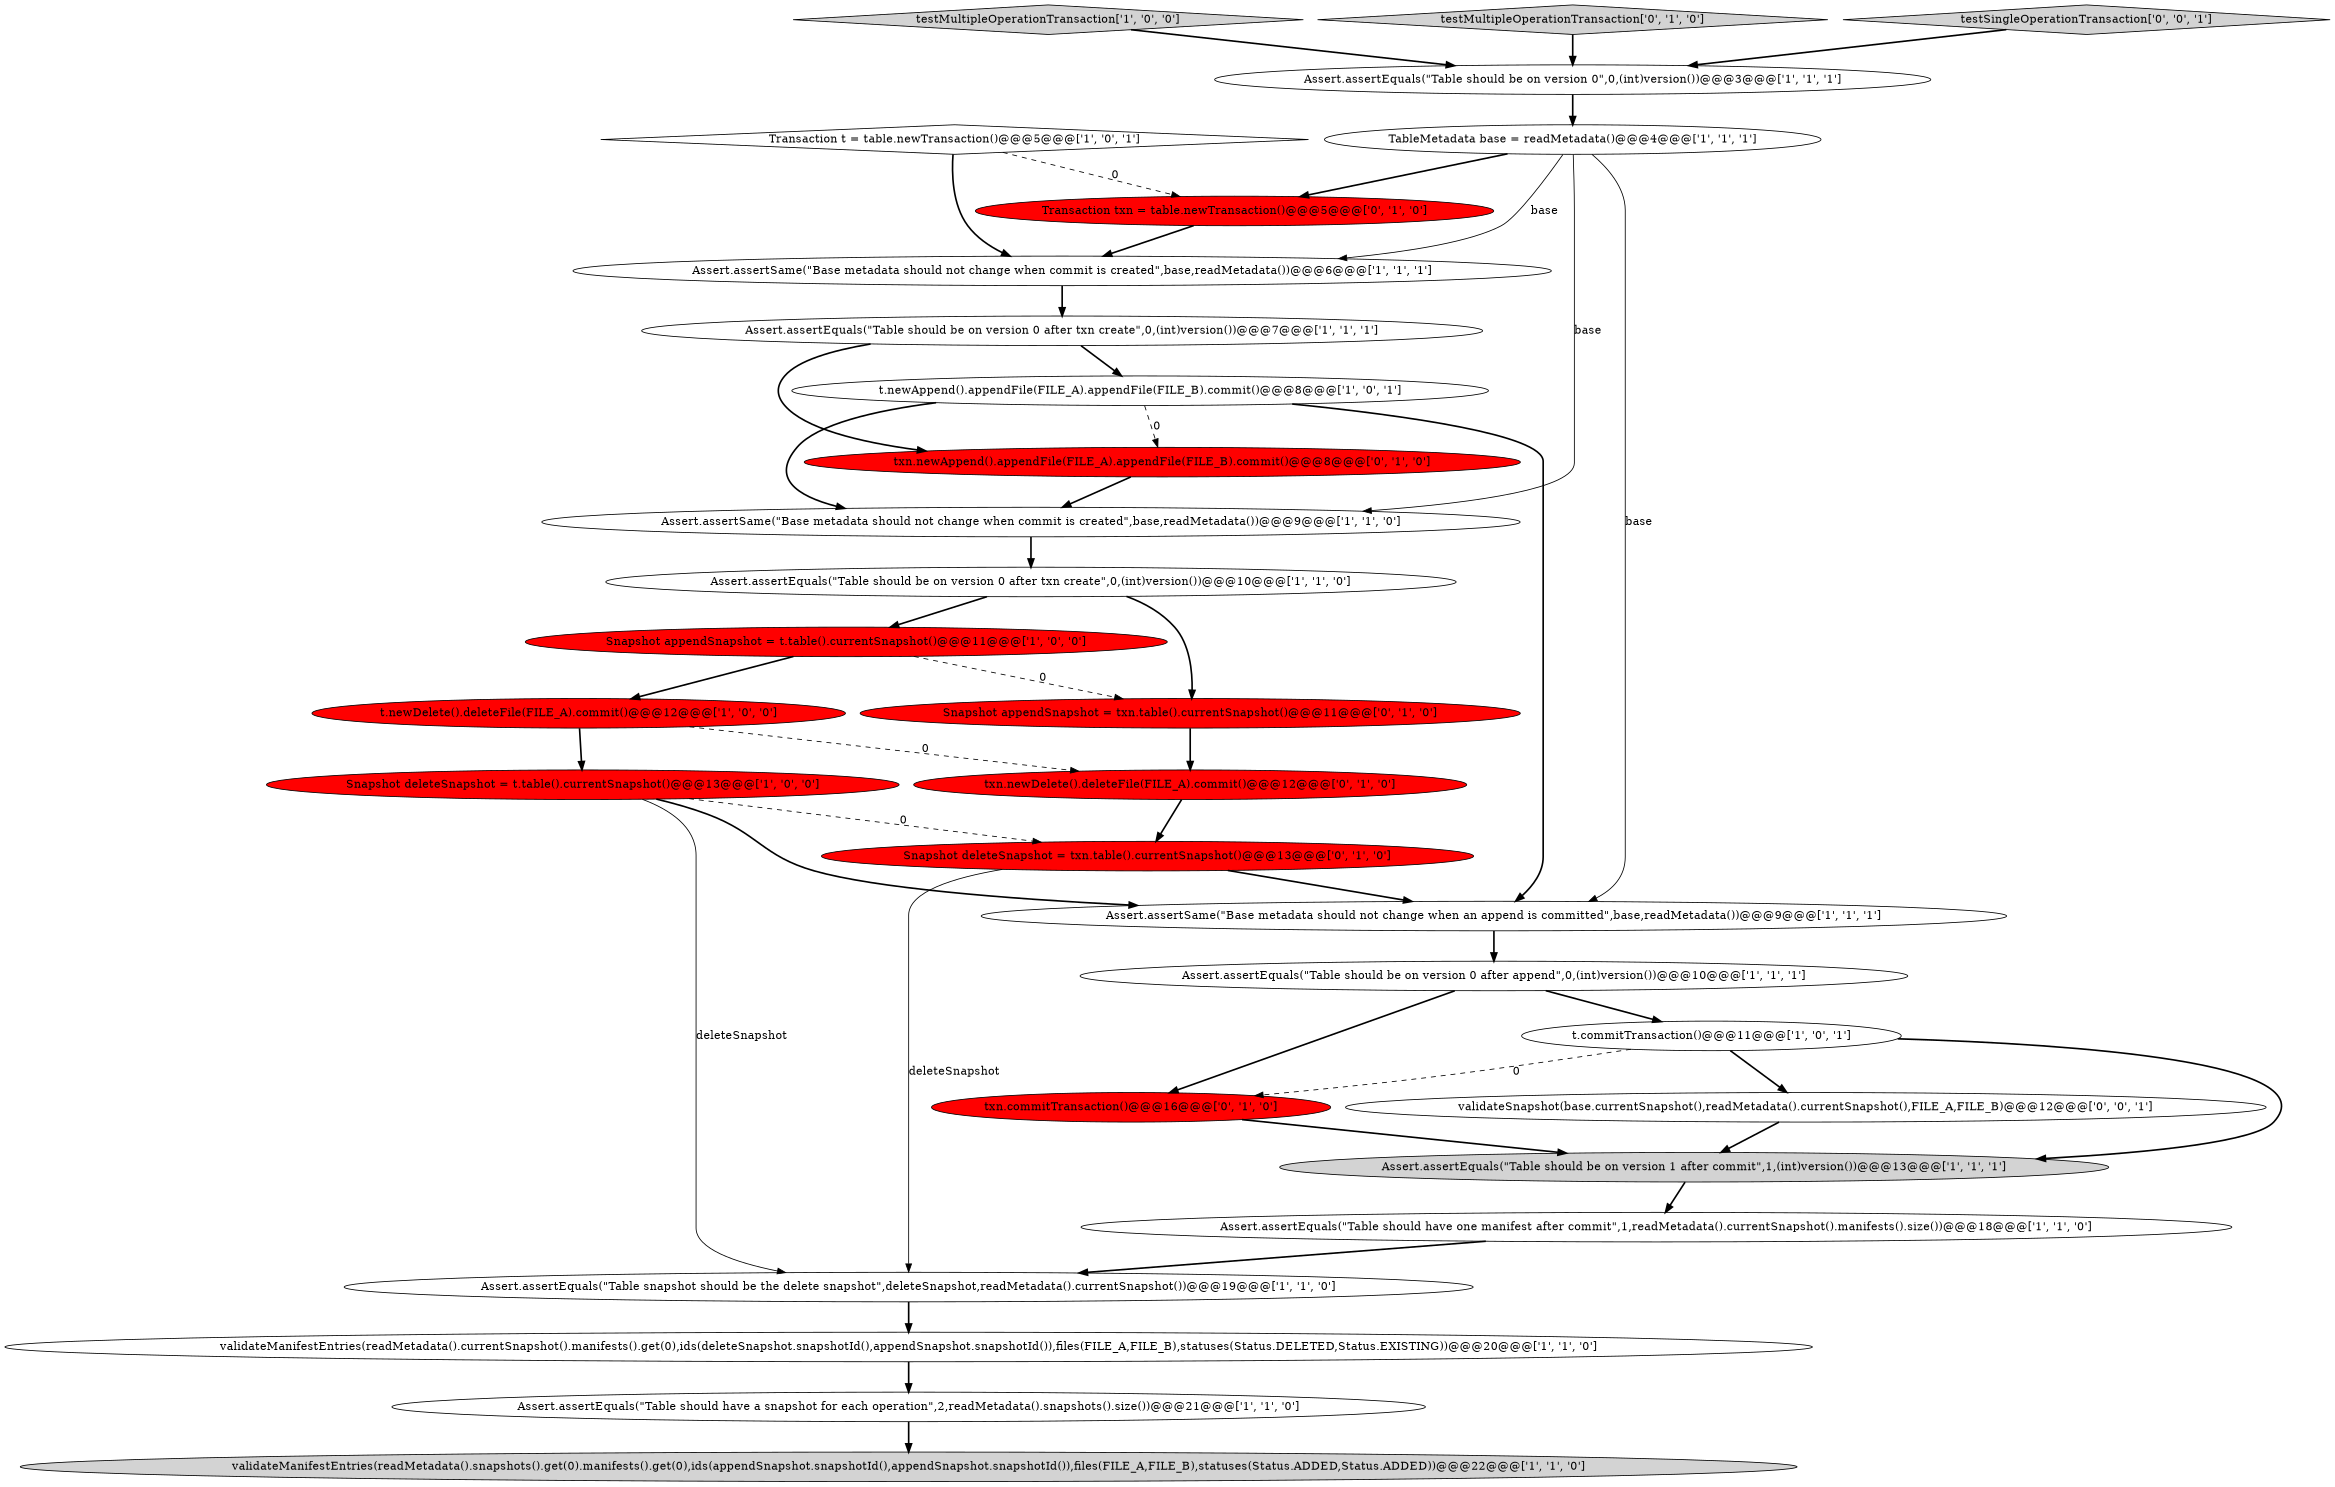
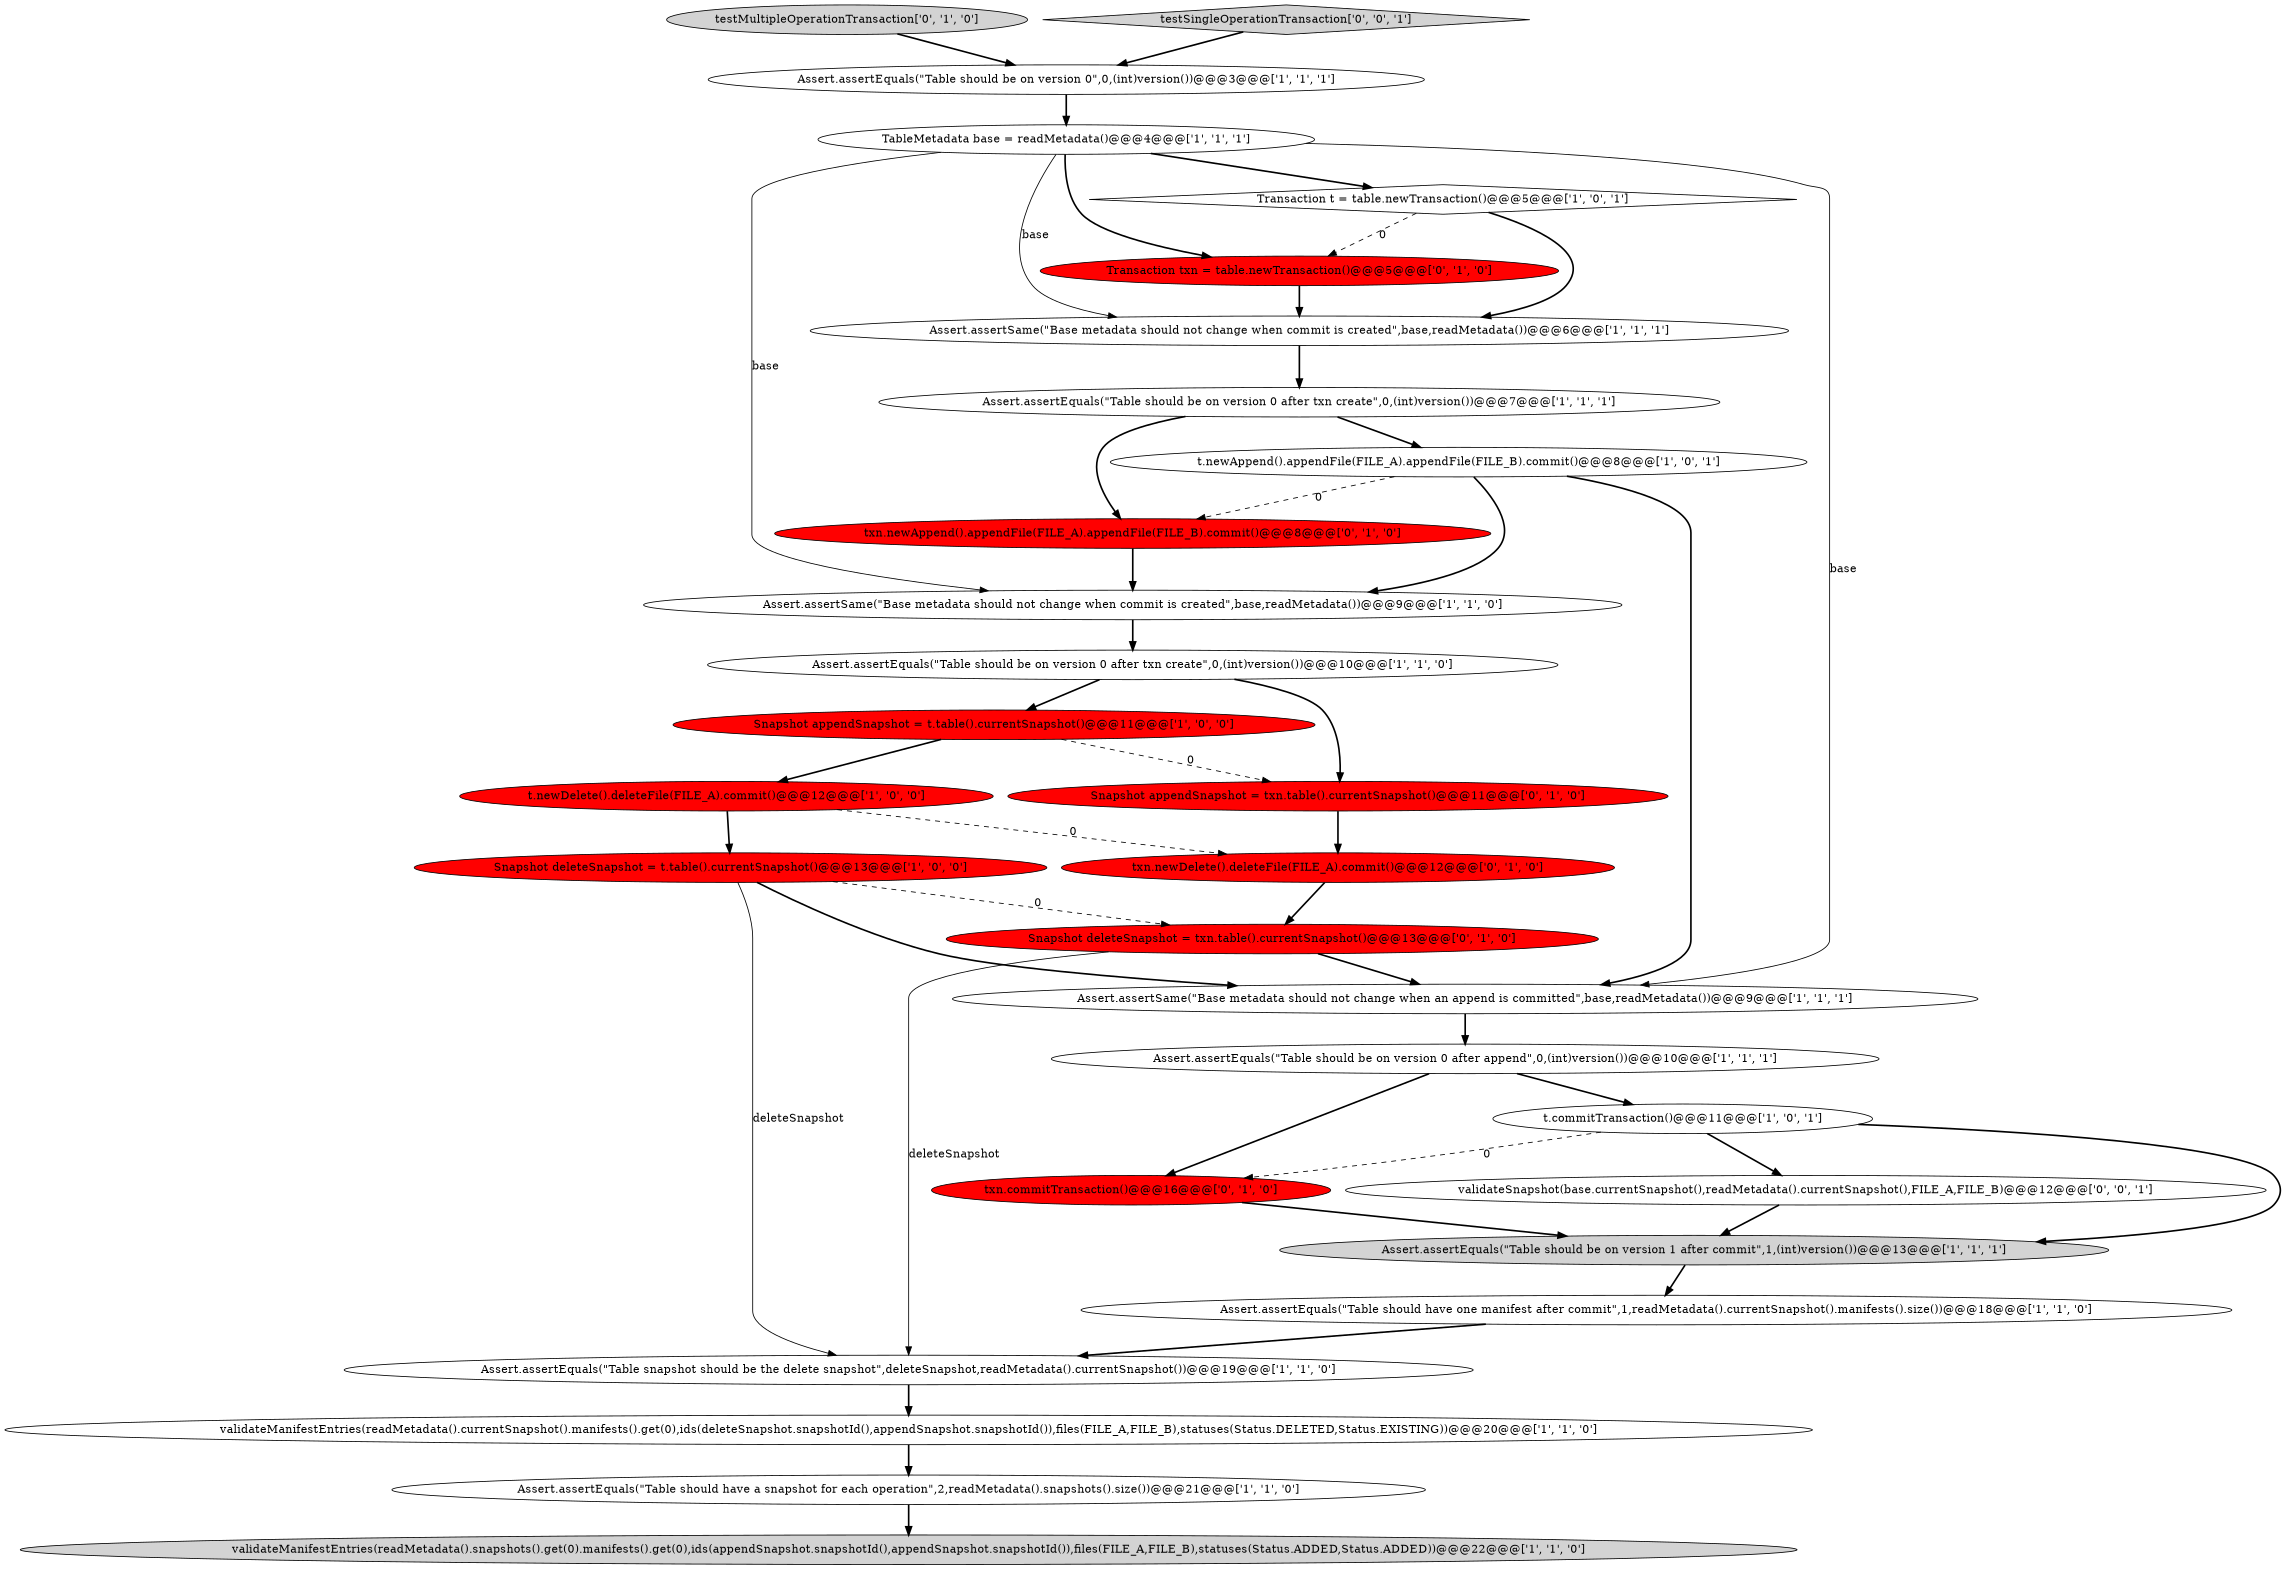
node "testMultipleOperationTransaction['1', '0', '0']": removed
node "testMultipleOperationTransaction['0', '1', '0']": shape diamond -> ellipse
edge "TableMetadata base = readMetadata()@@@4@@@['1', '1', '1']" -> "Transaction t = table.newTransaction()@@@5@@@['1', '0', '1']": added
